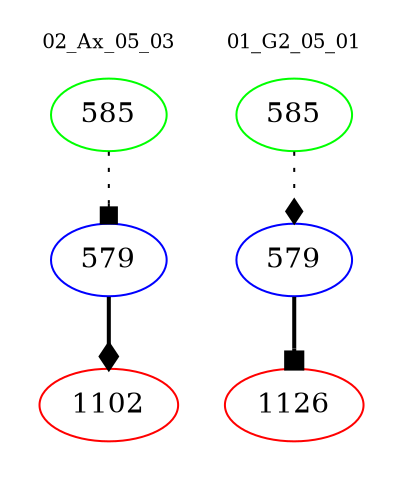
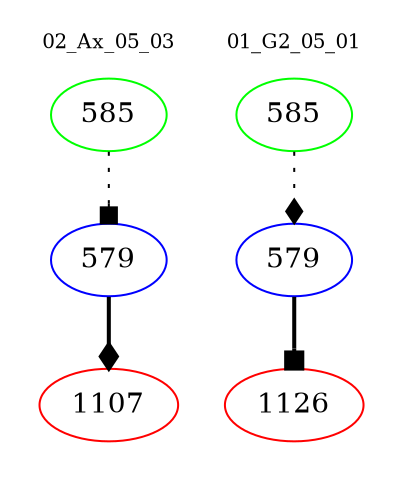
node "1102": label "1102" -> "1107"
